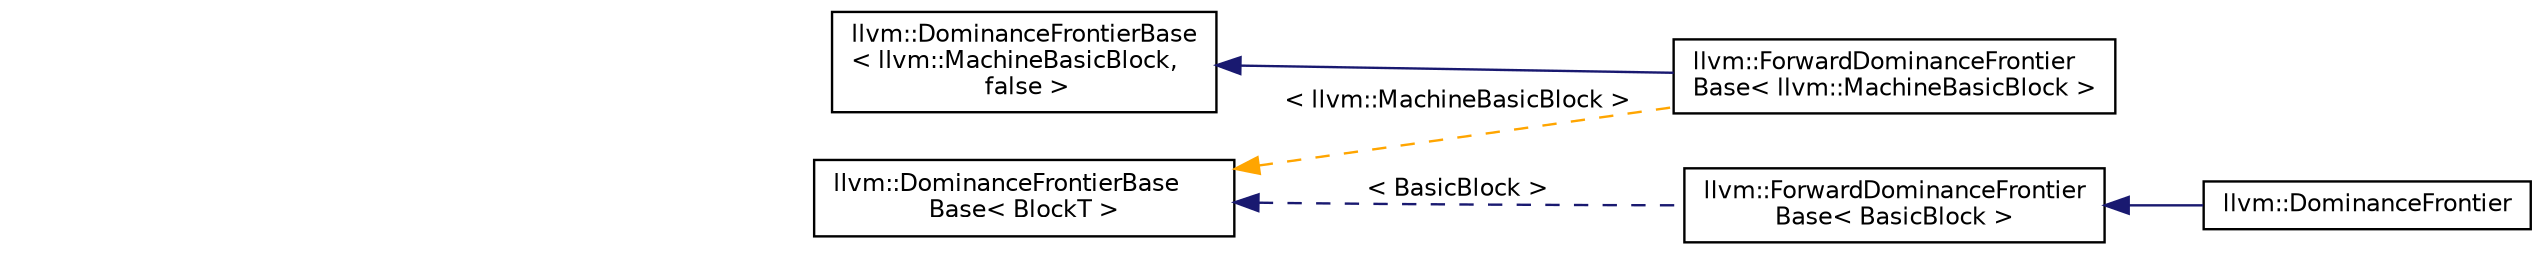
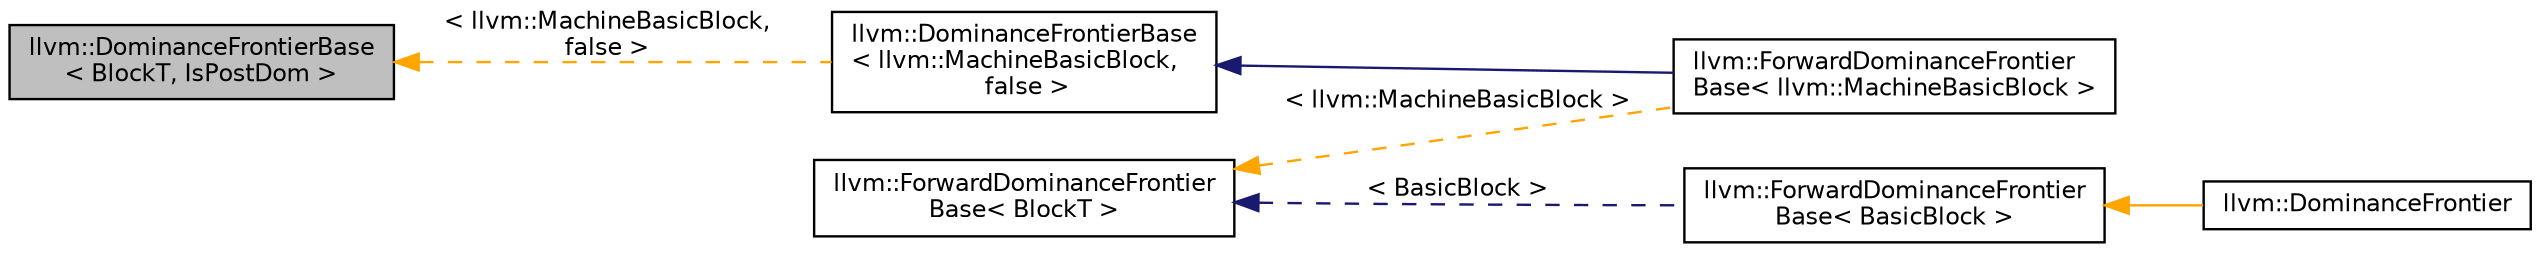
node "llvm::DominanceFrontierBase < BlockT, IsPostDom >": added
node "llvm::DominanceFrontierBase Base< BlockT >": label "llvm::DominanceFrontierBase Base< BlockT >" -> "llvm::ForwardDominanceFrontier Base< BlockT >"
edge "llvm::DominanceFrontier" -> "llvm::ForwardDominanceFrontier Base< BasicBlock >": color midnightblue -> orange
